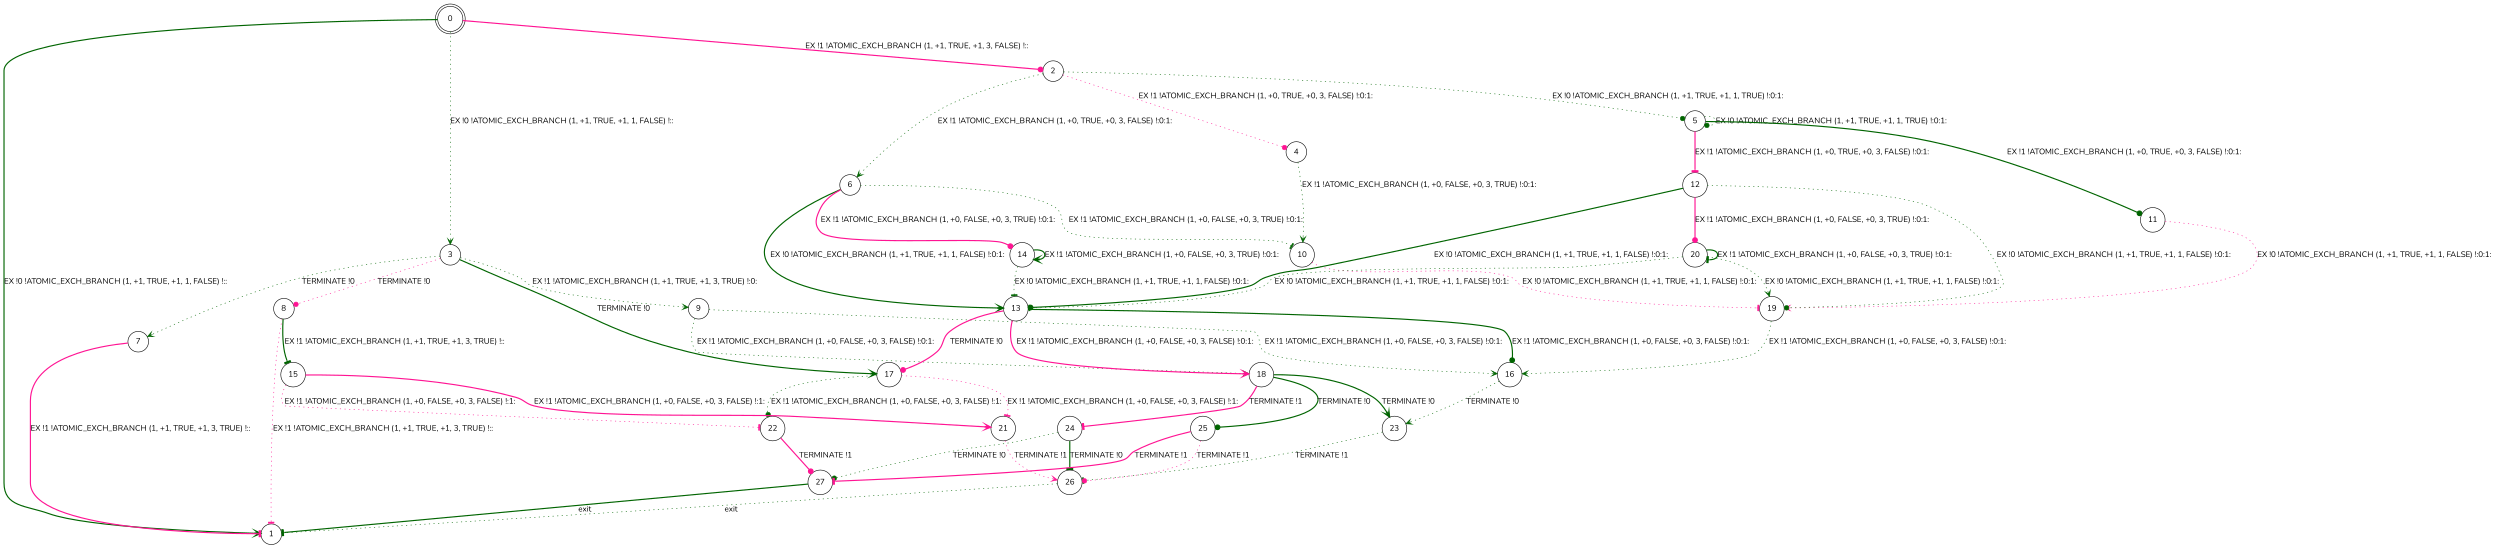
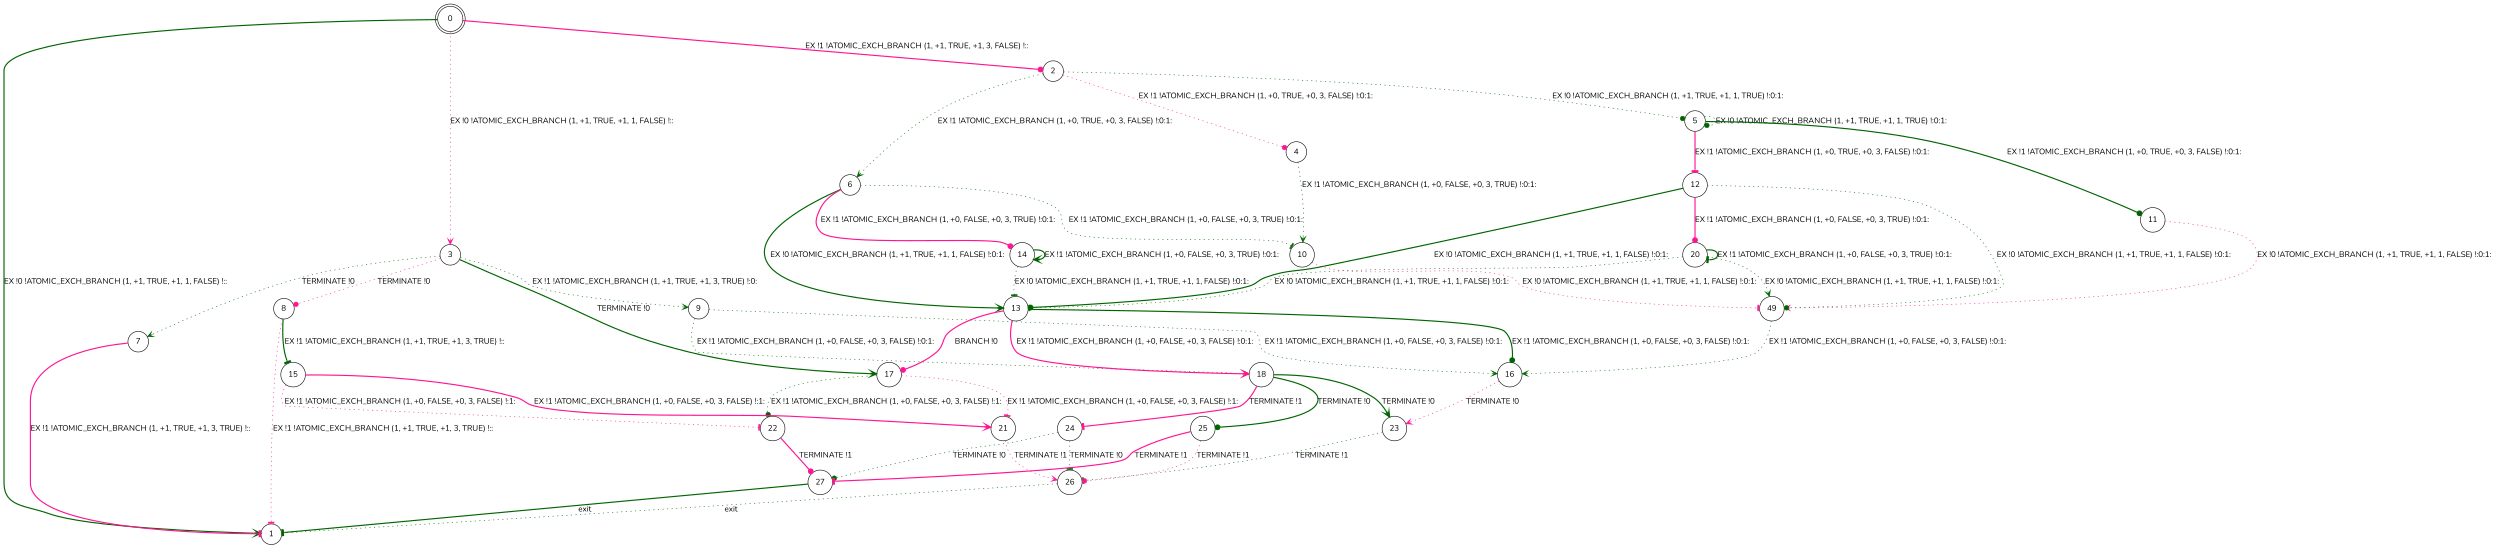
edge "0" -> "3": color darkgreen -> deeppink
node "19": label "19" -> "49"
edge "13" -> "17": label "TERMINATE !0" -> "BRANCH !0"
edge "16" -> "23": color darkgreen -> deeppink
edge "24" -> "26": style bold -> dotted
